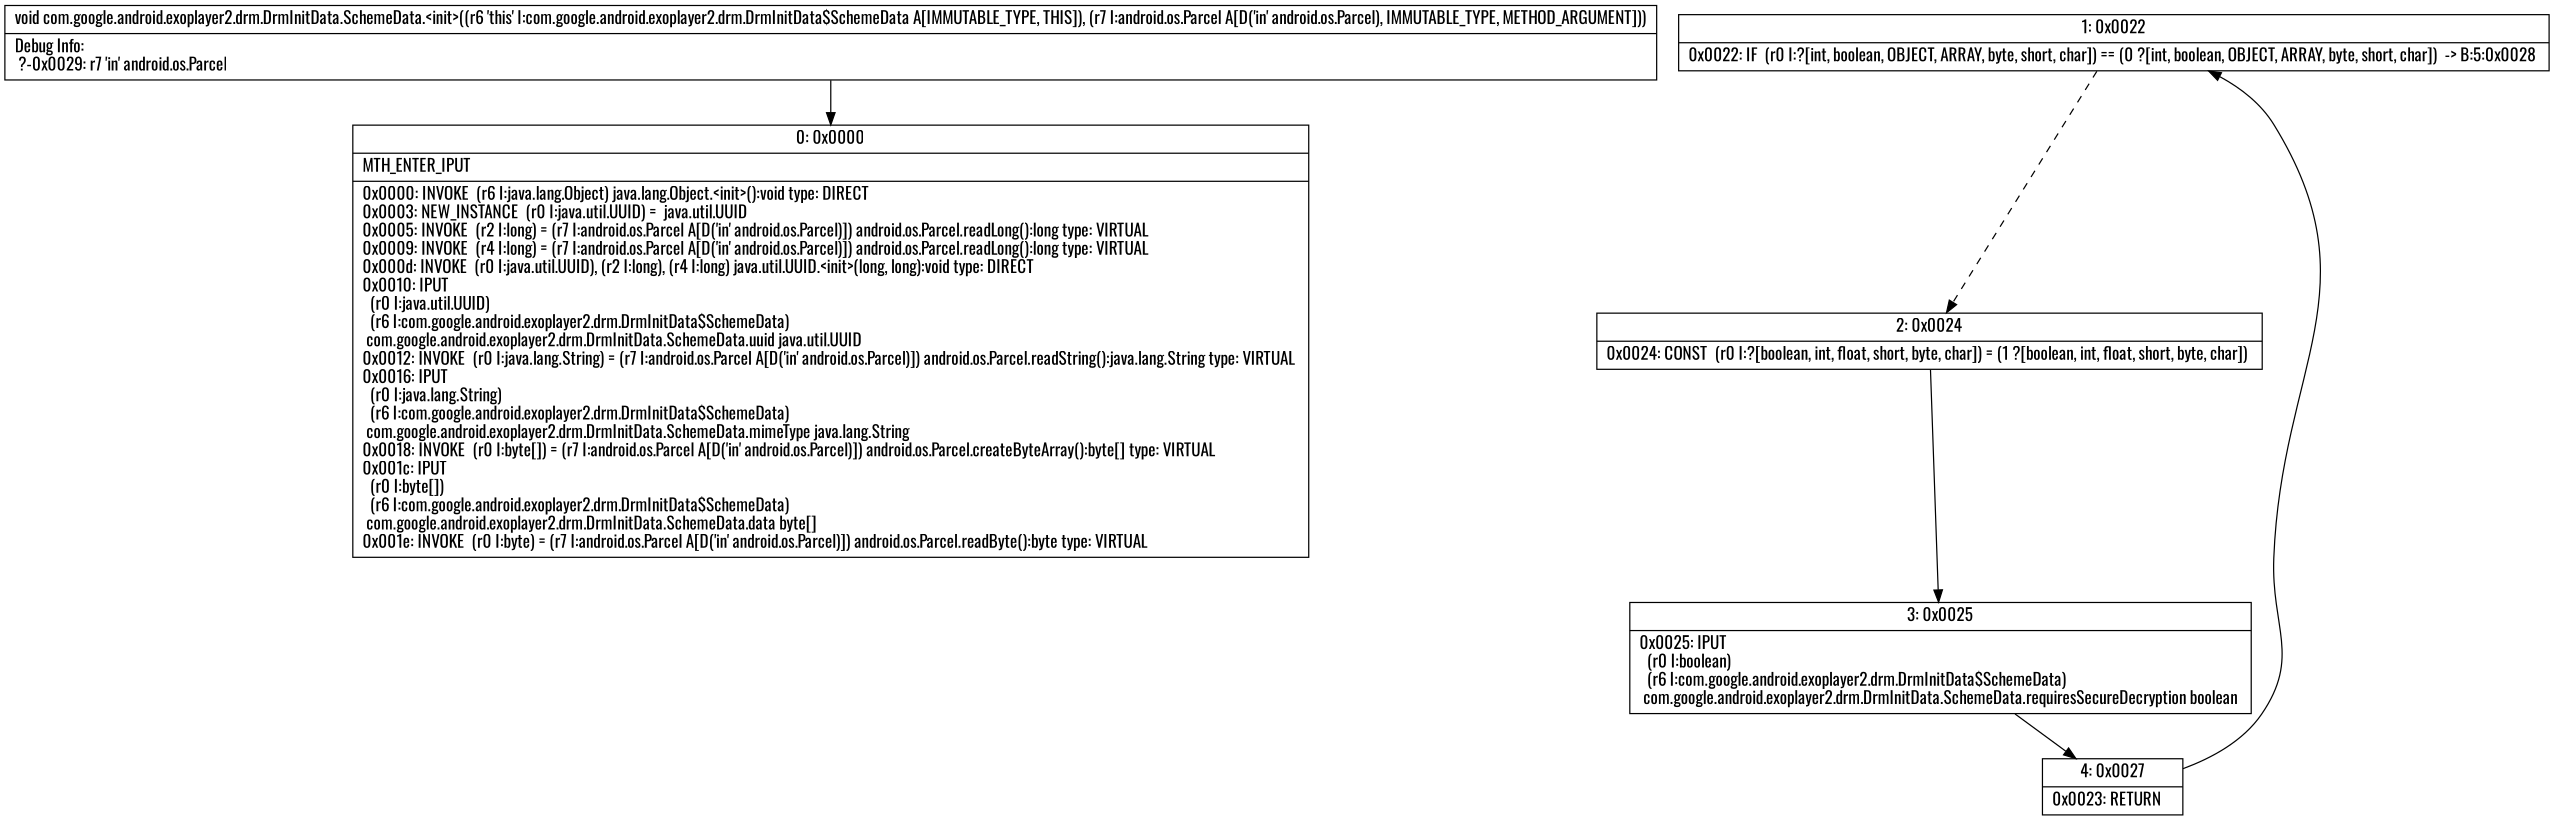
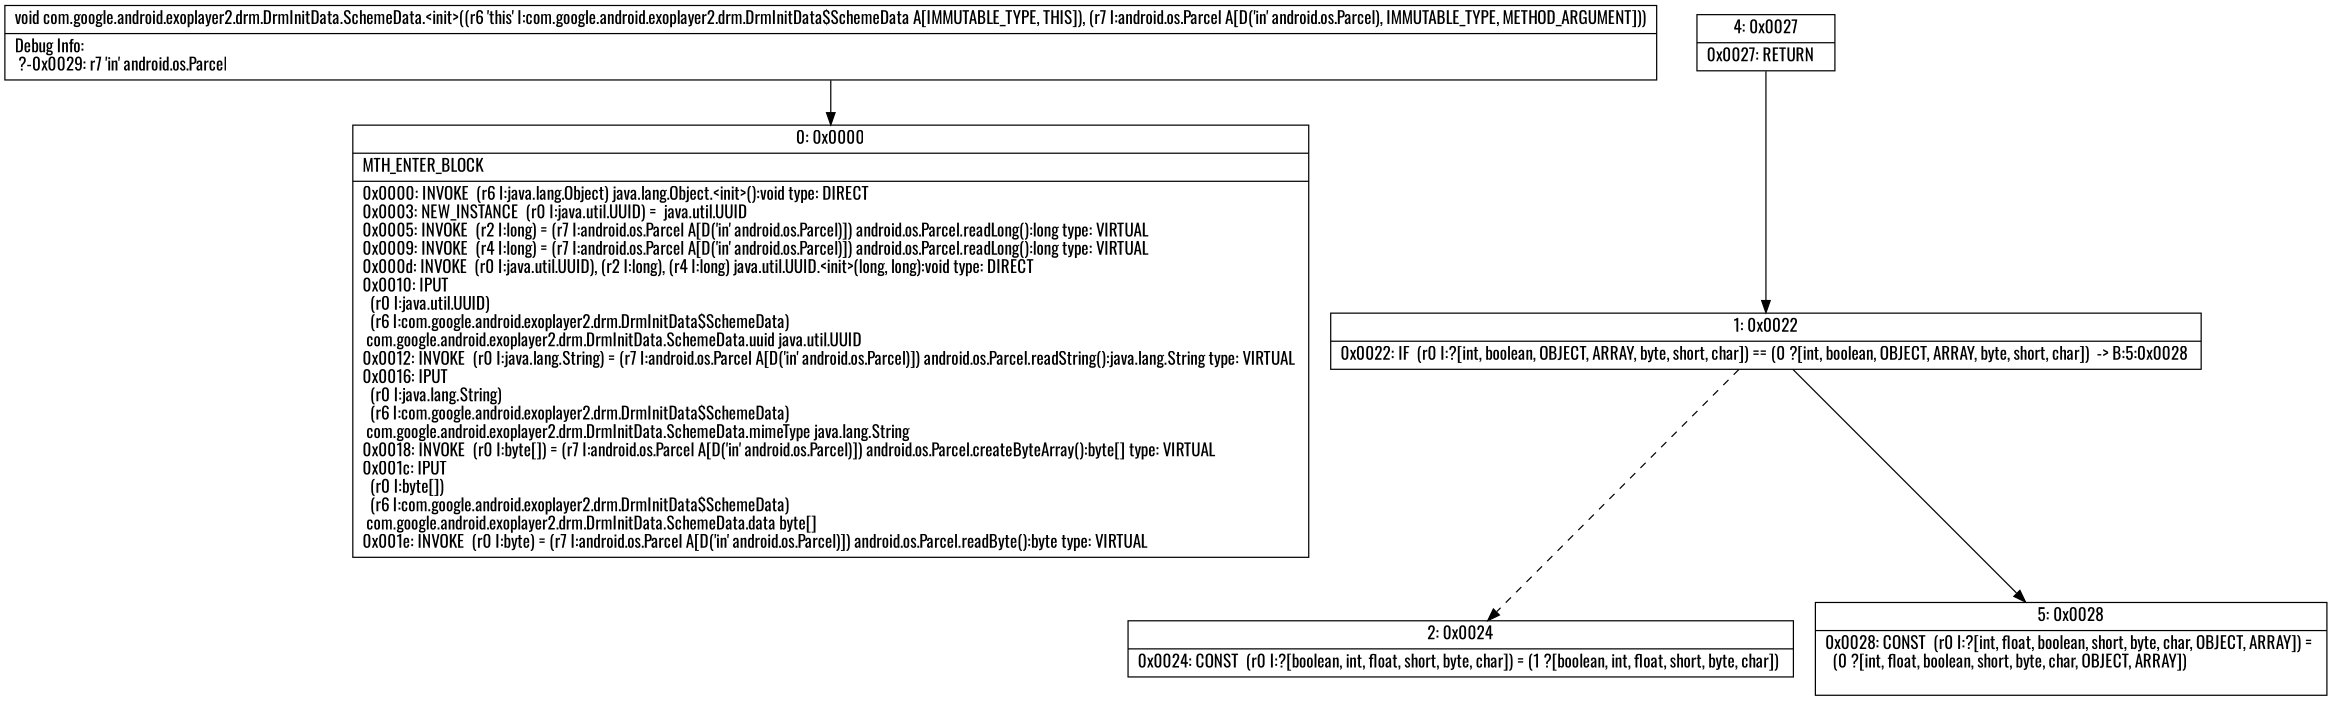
node "0: 0x0000": text "MTH_ENTER_IPUT" -> "MTH_ENTER_BLOCK"
node "5: 0x0028": added
node "3: 0x0025": removed
node "4: 0x0027": text "0x0023: RETURN" -> "0x0027: RETURN"
